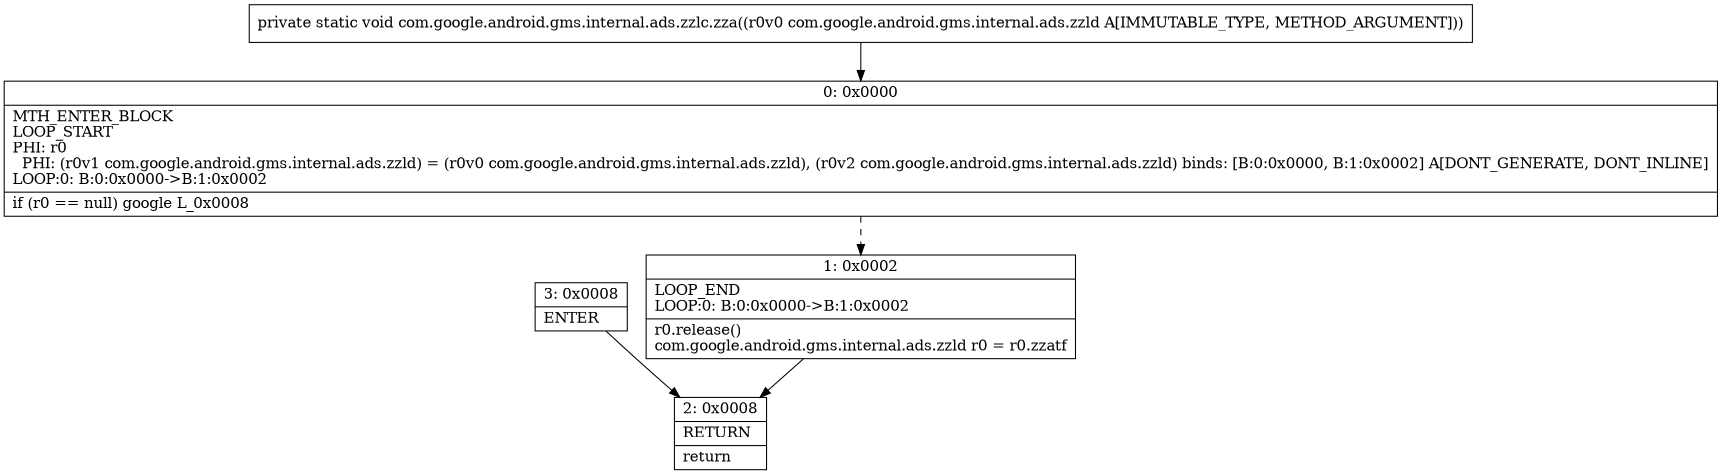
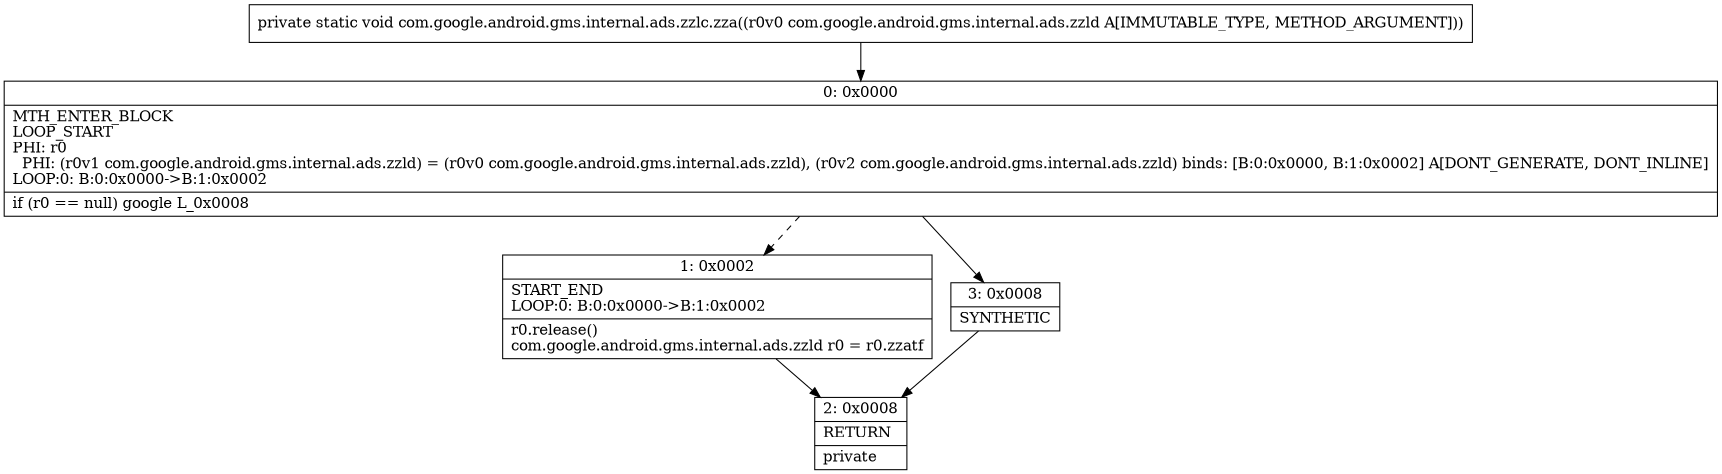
edge "0: 0x0000" -> "3: 0x0008": added
node "1: 0x0002": text "LOOP_END" -> "START_END"
node "3: 0x0008": text "ENTER" -> "SYNTHETIC"
node "2: 0x0008": text "return" -> "private"
